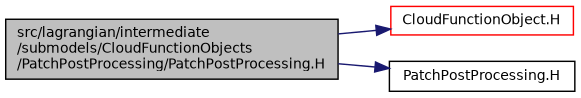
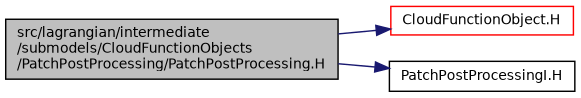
node "PatchPostProcessing.H": label "PatchPostProcessing.H" -> "PatchPostProcessingI.H"
